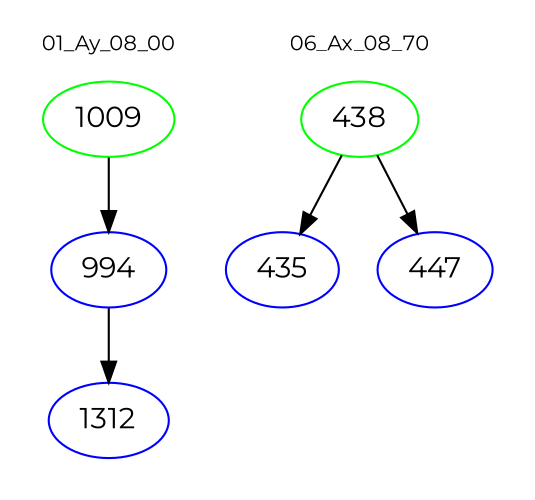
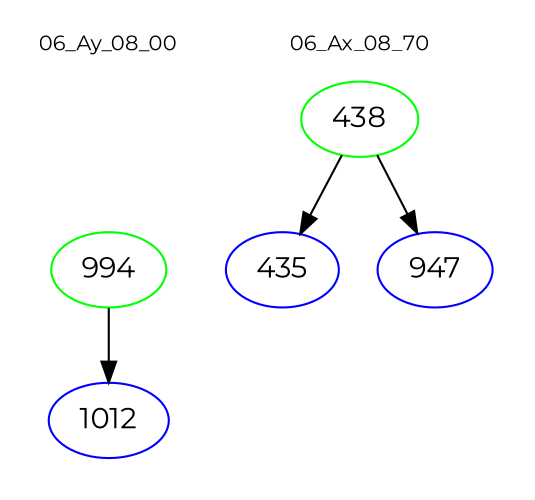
cluster "01_Ay_08_00": label "01_Ay_08_00" -> "06_Ay_08_00"
node "1009": removed
node "994": color blue -> green
node "447": label "447" -> "947"
node "1312": label "1312" -> "1012"
